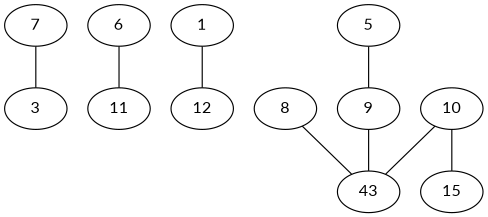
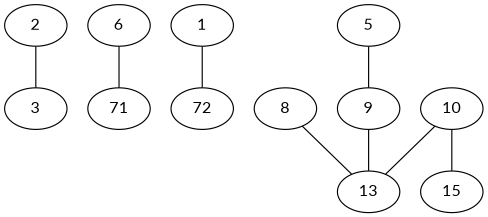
node "7": label "7" -> "2"
node "11": label "11" -> "71"
node "12": label "12" -> "72"
node "43": label "43" -> "13"
